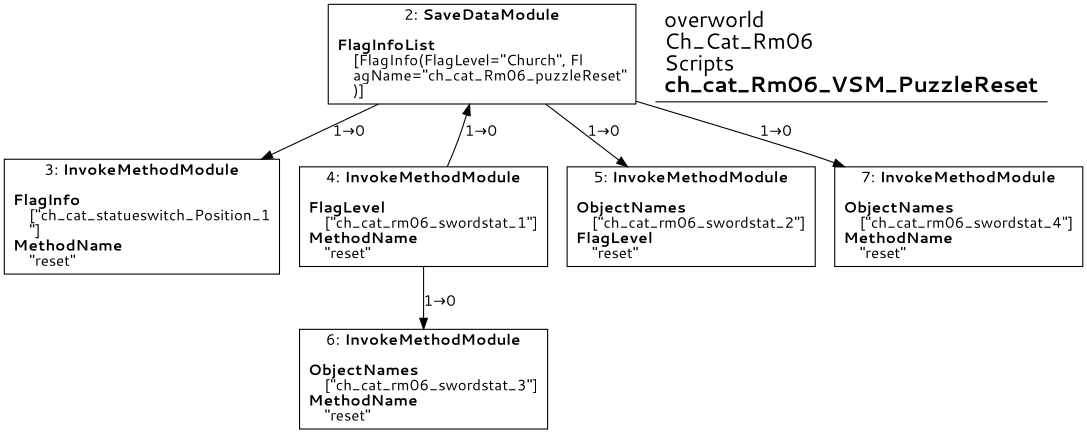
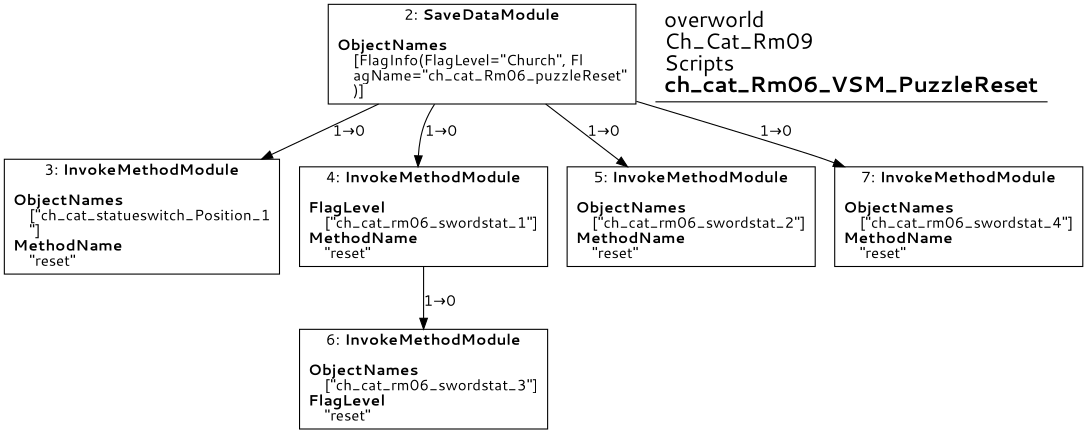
node "overworld": text "Ch_Cat_Rm06" -> "Ch_Cat_Rm09"
node "2:": text "FlagInfoList" -> "ObjectNames"
edge "4:" -> "2:": reversed
node "3:": text "FlagInfo" -> "ObjectNames"
node "5:": text "FlagLevel" -> "MethodName"
node "6:": text "MethodName" -> "FlagLevel"
